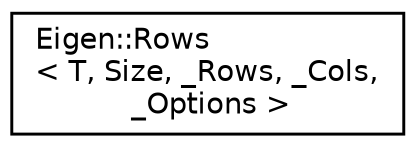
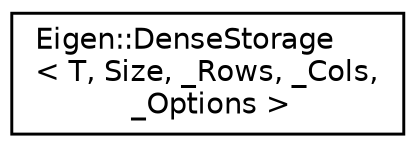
node "Eigen::Rows < T, Size, _Rows, _Cols, _Options >": label "Eigen::Rows < T, Size, _Rows, _Cols, _Options >" -> "Eigen::DenseStorage < T, Size, _Rows, _Cols, _Options >"
